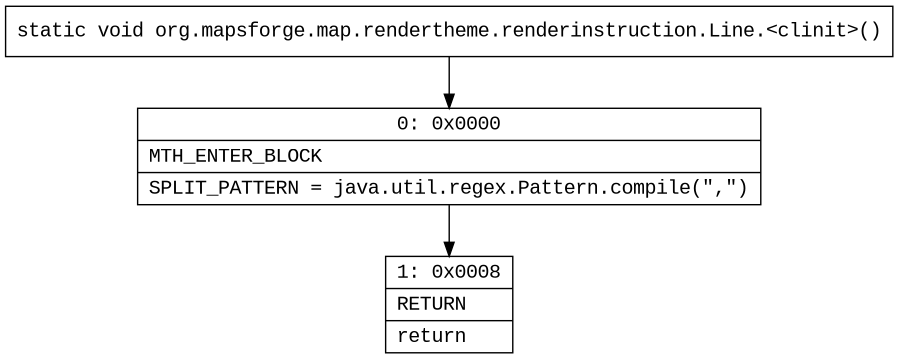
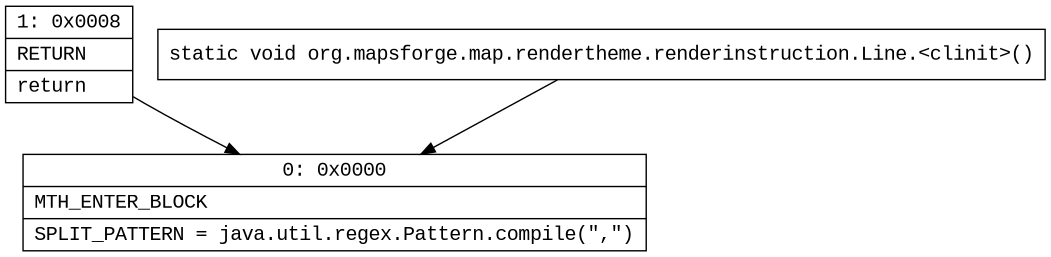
edge "0: 0x0000" -> "1: 0x0008": reversed
